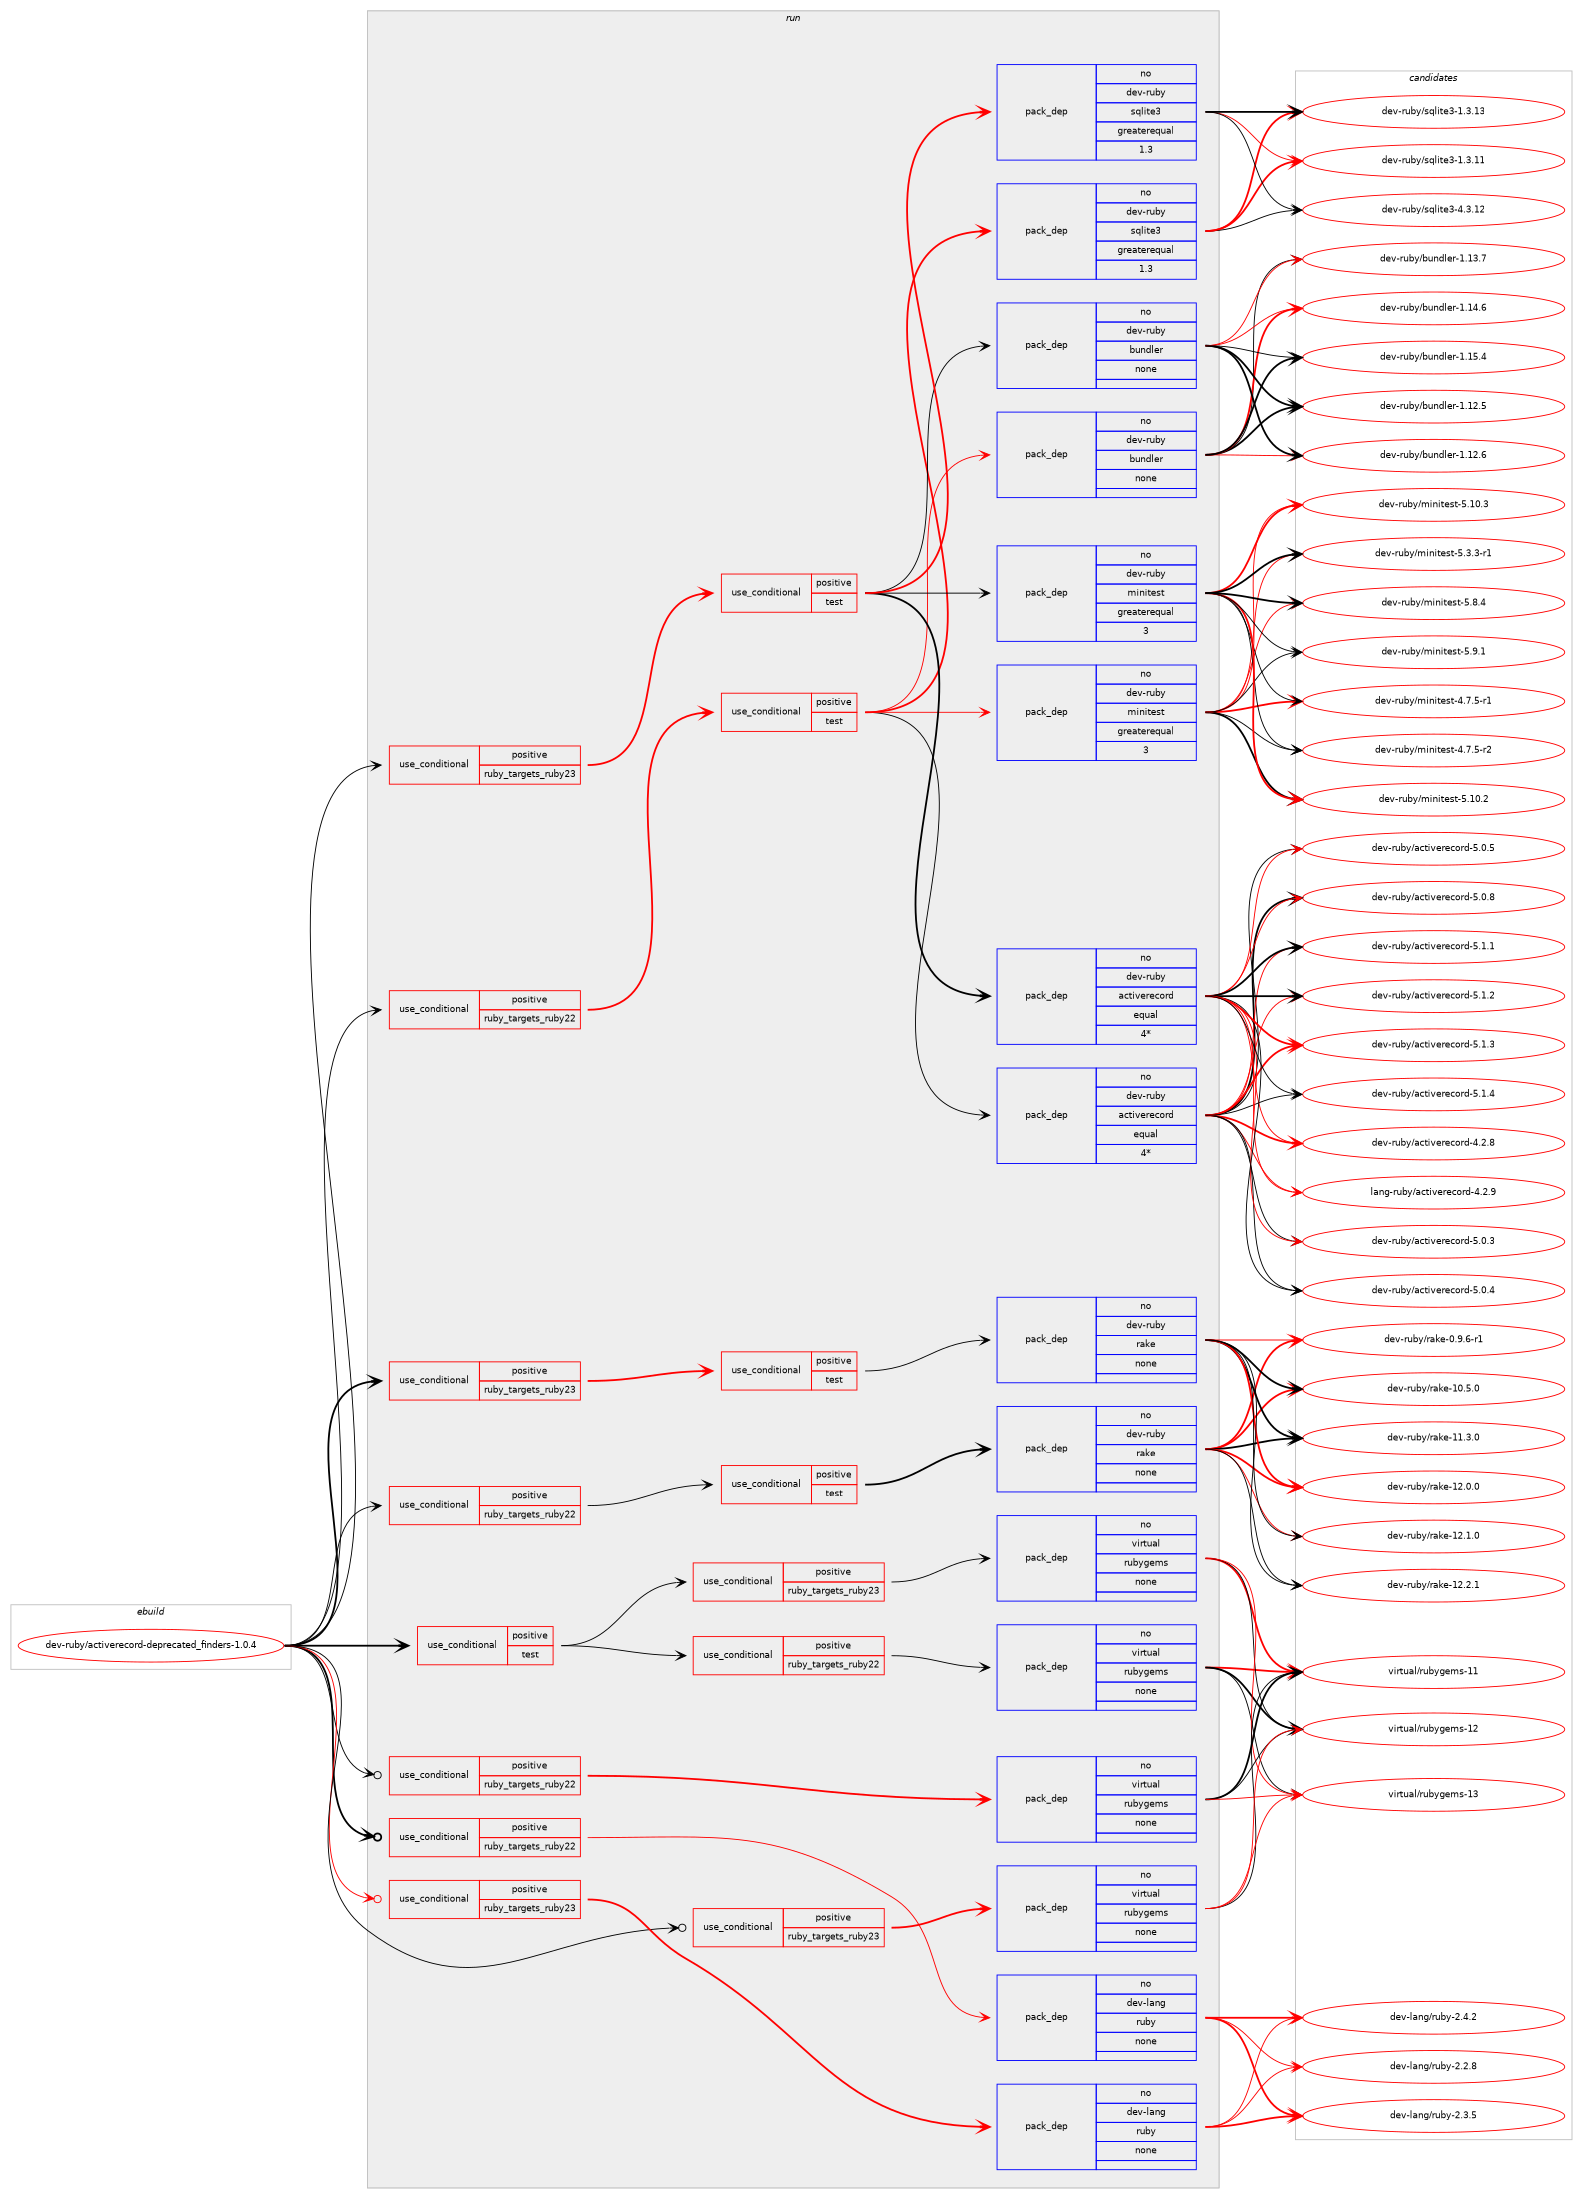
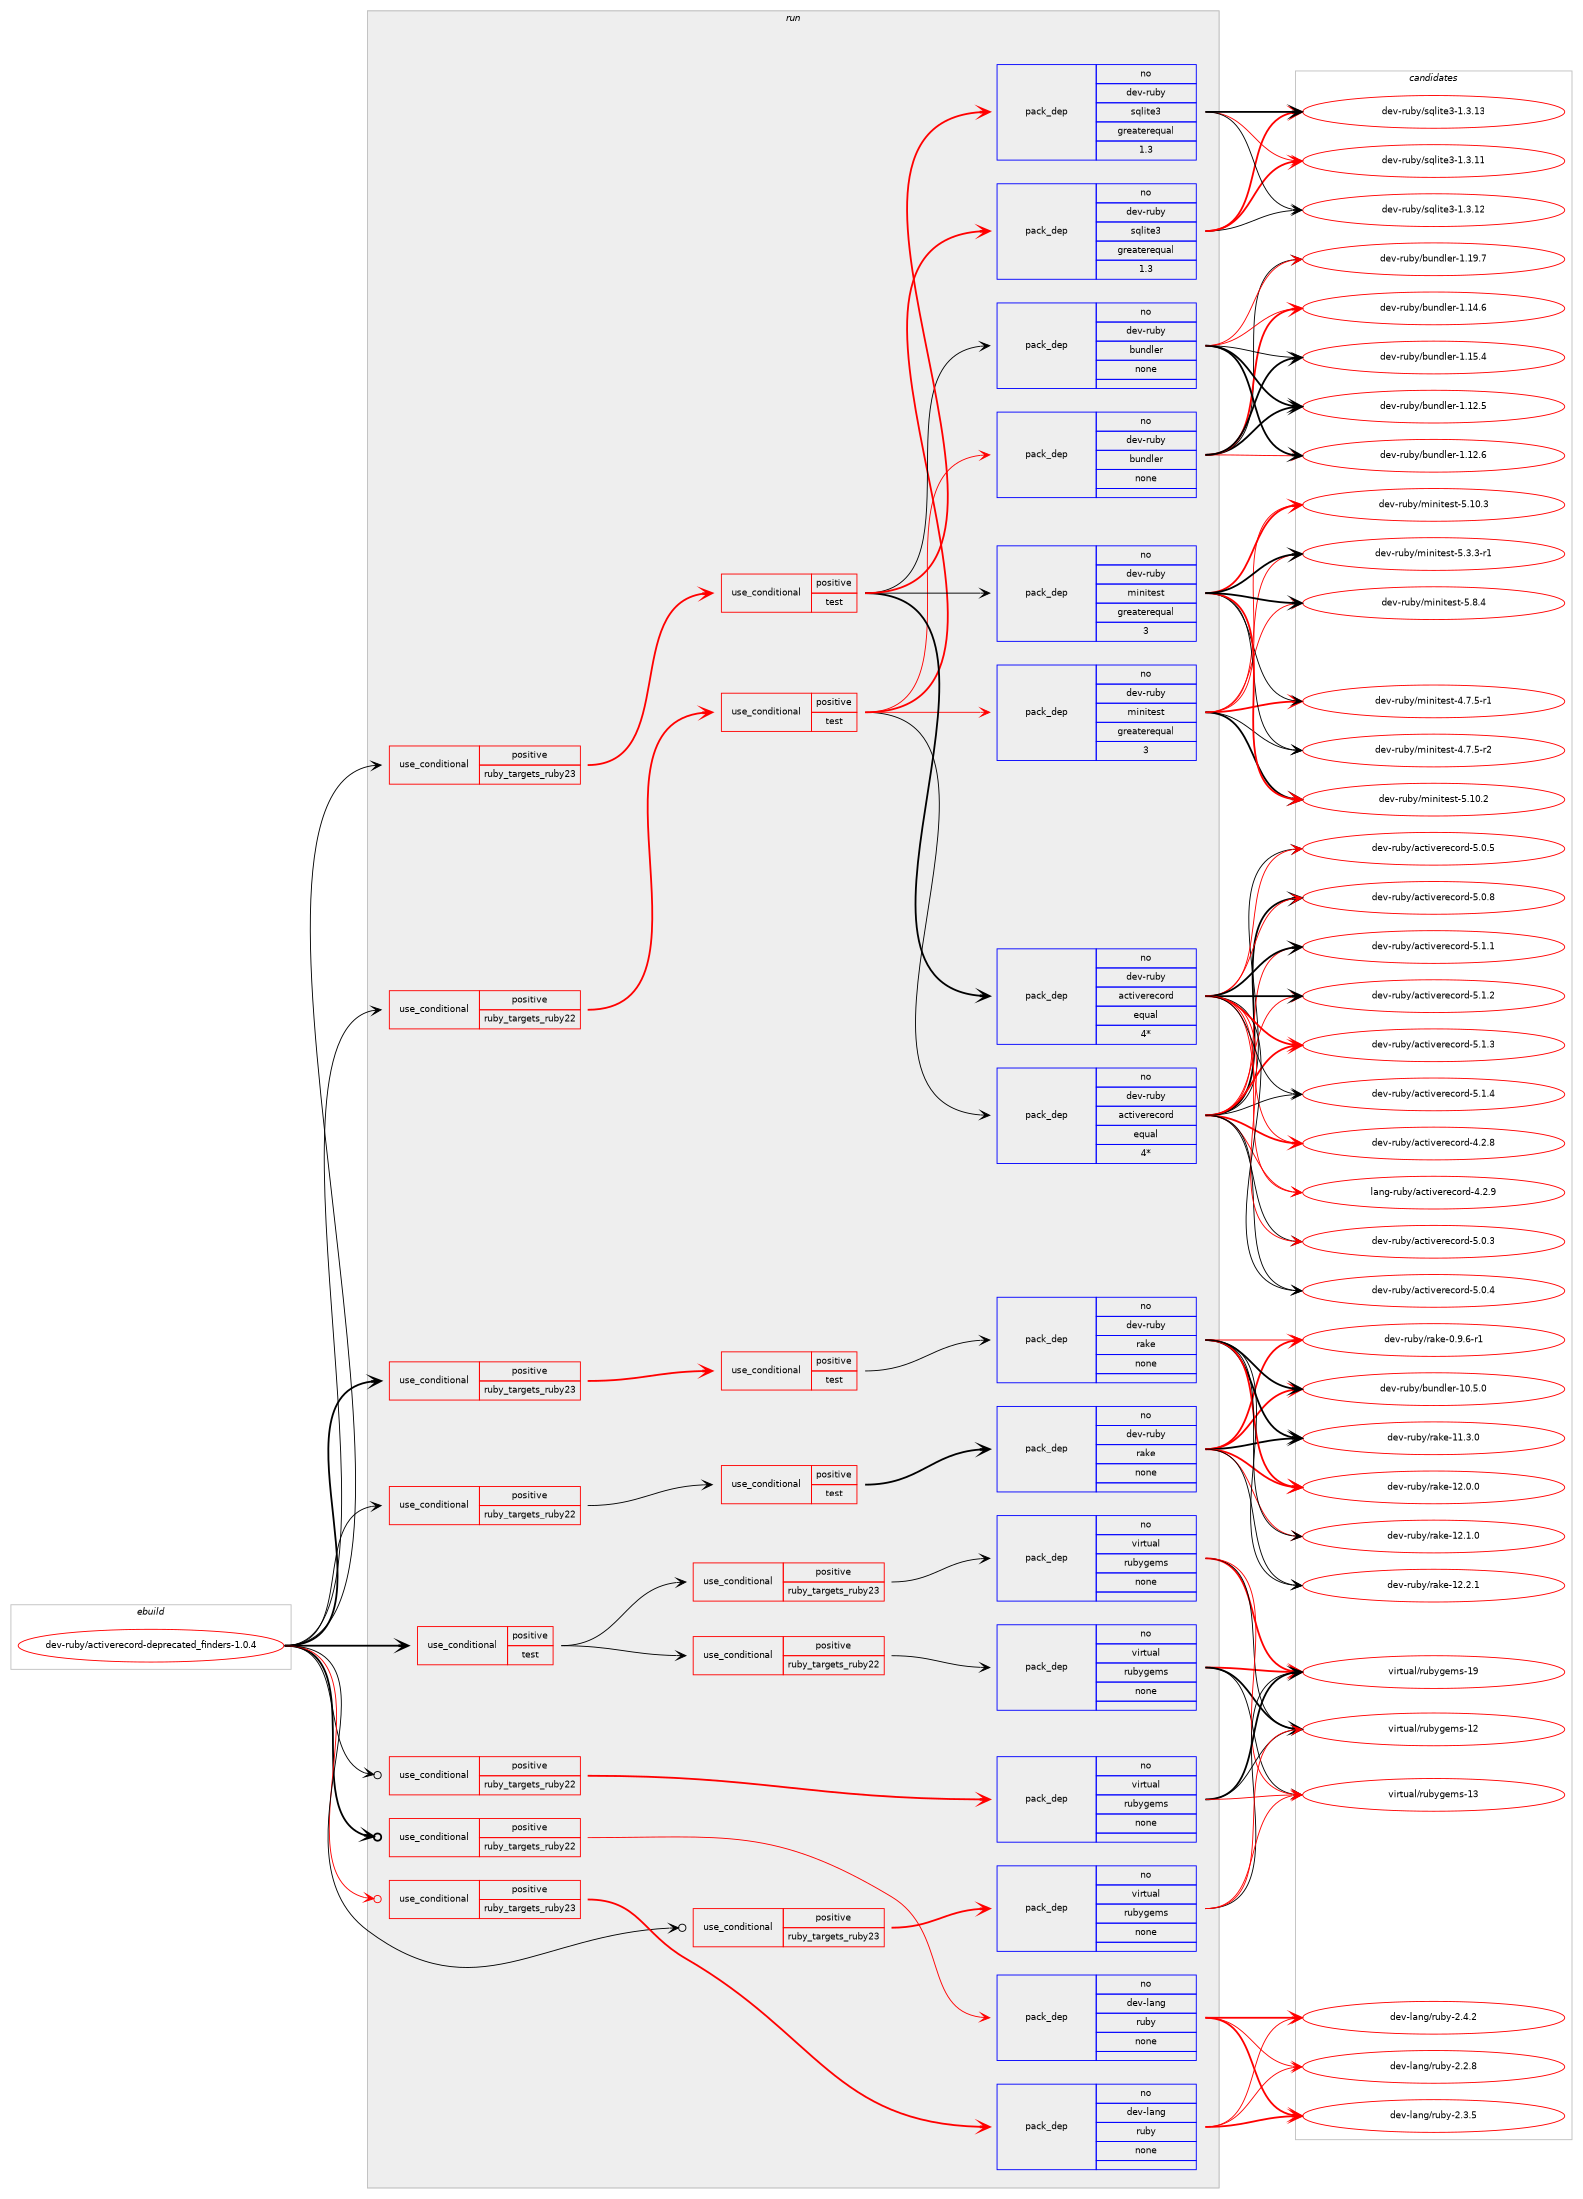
node "dev-ruby/sqlite3-4.3.12": label "dev-ruby/sqlite3-4.3.12" -> "dev-ruby/sqlite3-1.3.12"
node "dev-ruby/bundler-1.13.7": label "dev-ruby/bundler-1.13.7" -> "dev-ruby/bundler-1.19.7"
node "dev-ruby/minitest-5.9.1": removed
node "dev-ruby/rake-10.5.0": label "dev-ruby/rake-10.5.0" -> "dev-ruby/bundler-10.5.0"
node "virtual/rubygems-11": label "virtual/rubygems-11" -> "virtual/rubygems-19"
